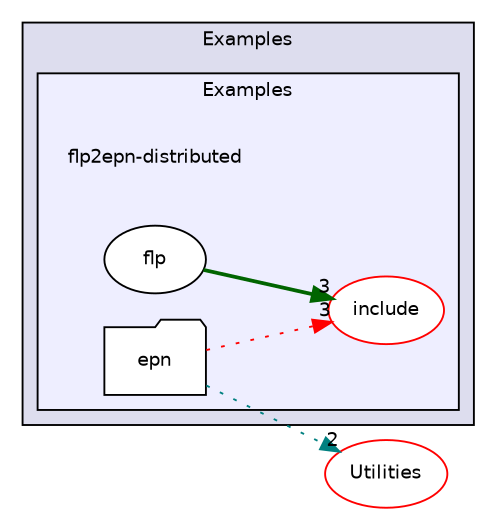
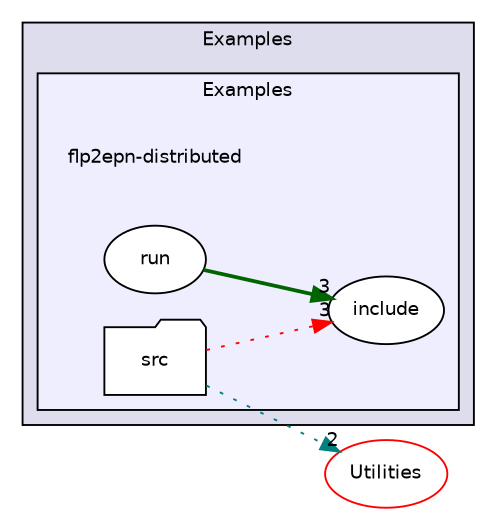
node "flp": label "flp" -> "run"
node "include": color red -> black
node "epn": label "epn" -> "src"
